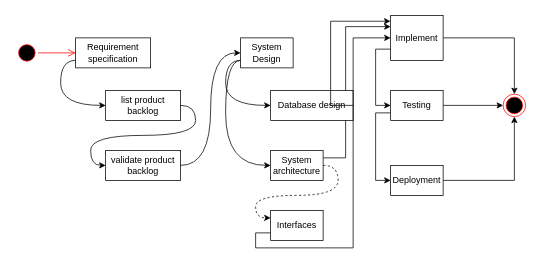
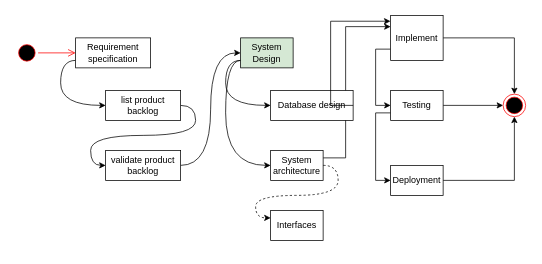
node "System Design": fillcolor #ffffff -> #d5e8d4
edge "Interfaces" -> "Implement": removed
